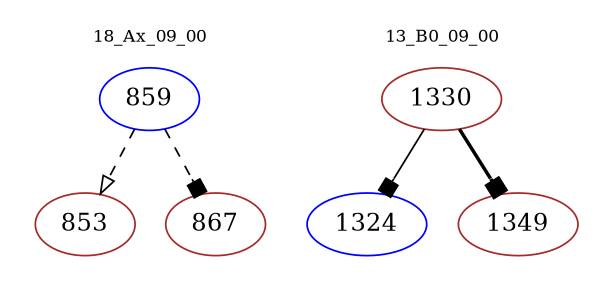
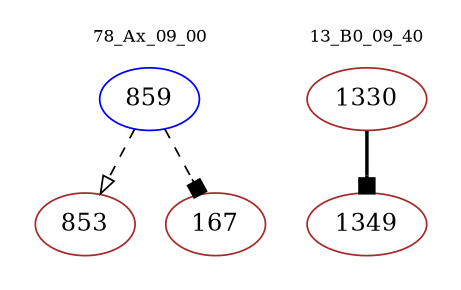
cluster "18_Ax_09_00": label "18_Ax_09_00" -> "78_Ax_09_00"
cluster "13_B0_09_00": label "13_B0_09_00" -> "13_B0_09_40"
node "867": label "867" -> "167"
node "1324": removed
